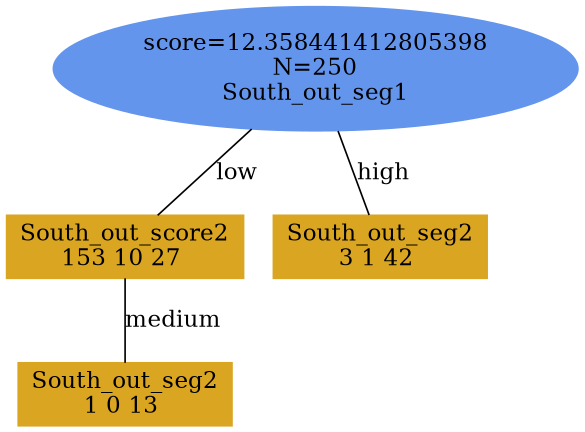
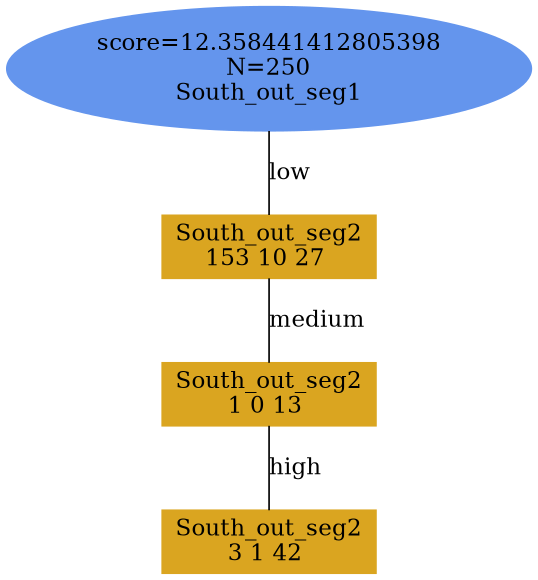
edge "score=12.358441412805398 N=250 South_out_seg1" -- "South_out_seg2 3 1 42": now "South_out_seg2 1 0 13" -- "South_out_seg2 3 1 42"
node "South_out_score2 153 10 27": label "South_out_score2 153 10 27" -> "South_out_seg2 153 10 27"
